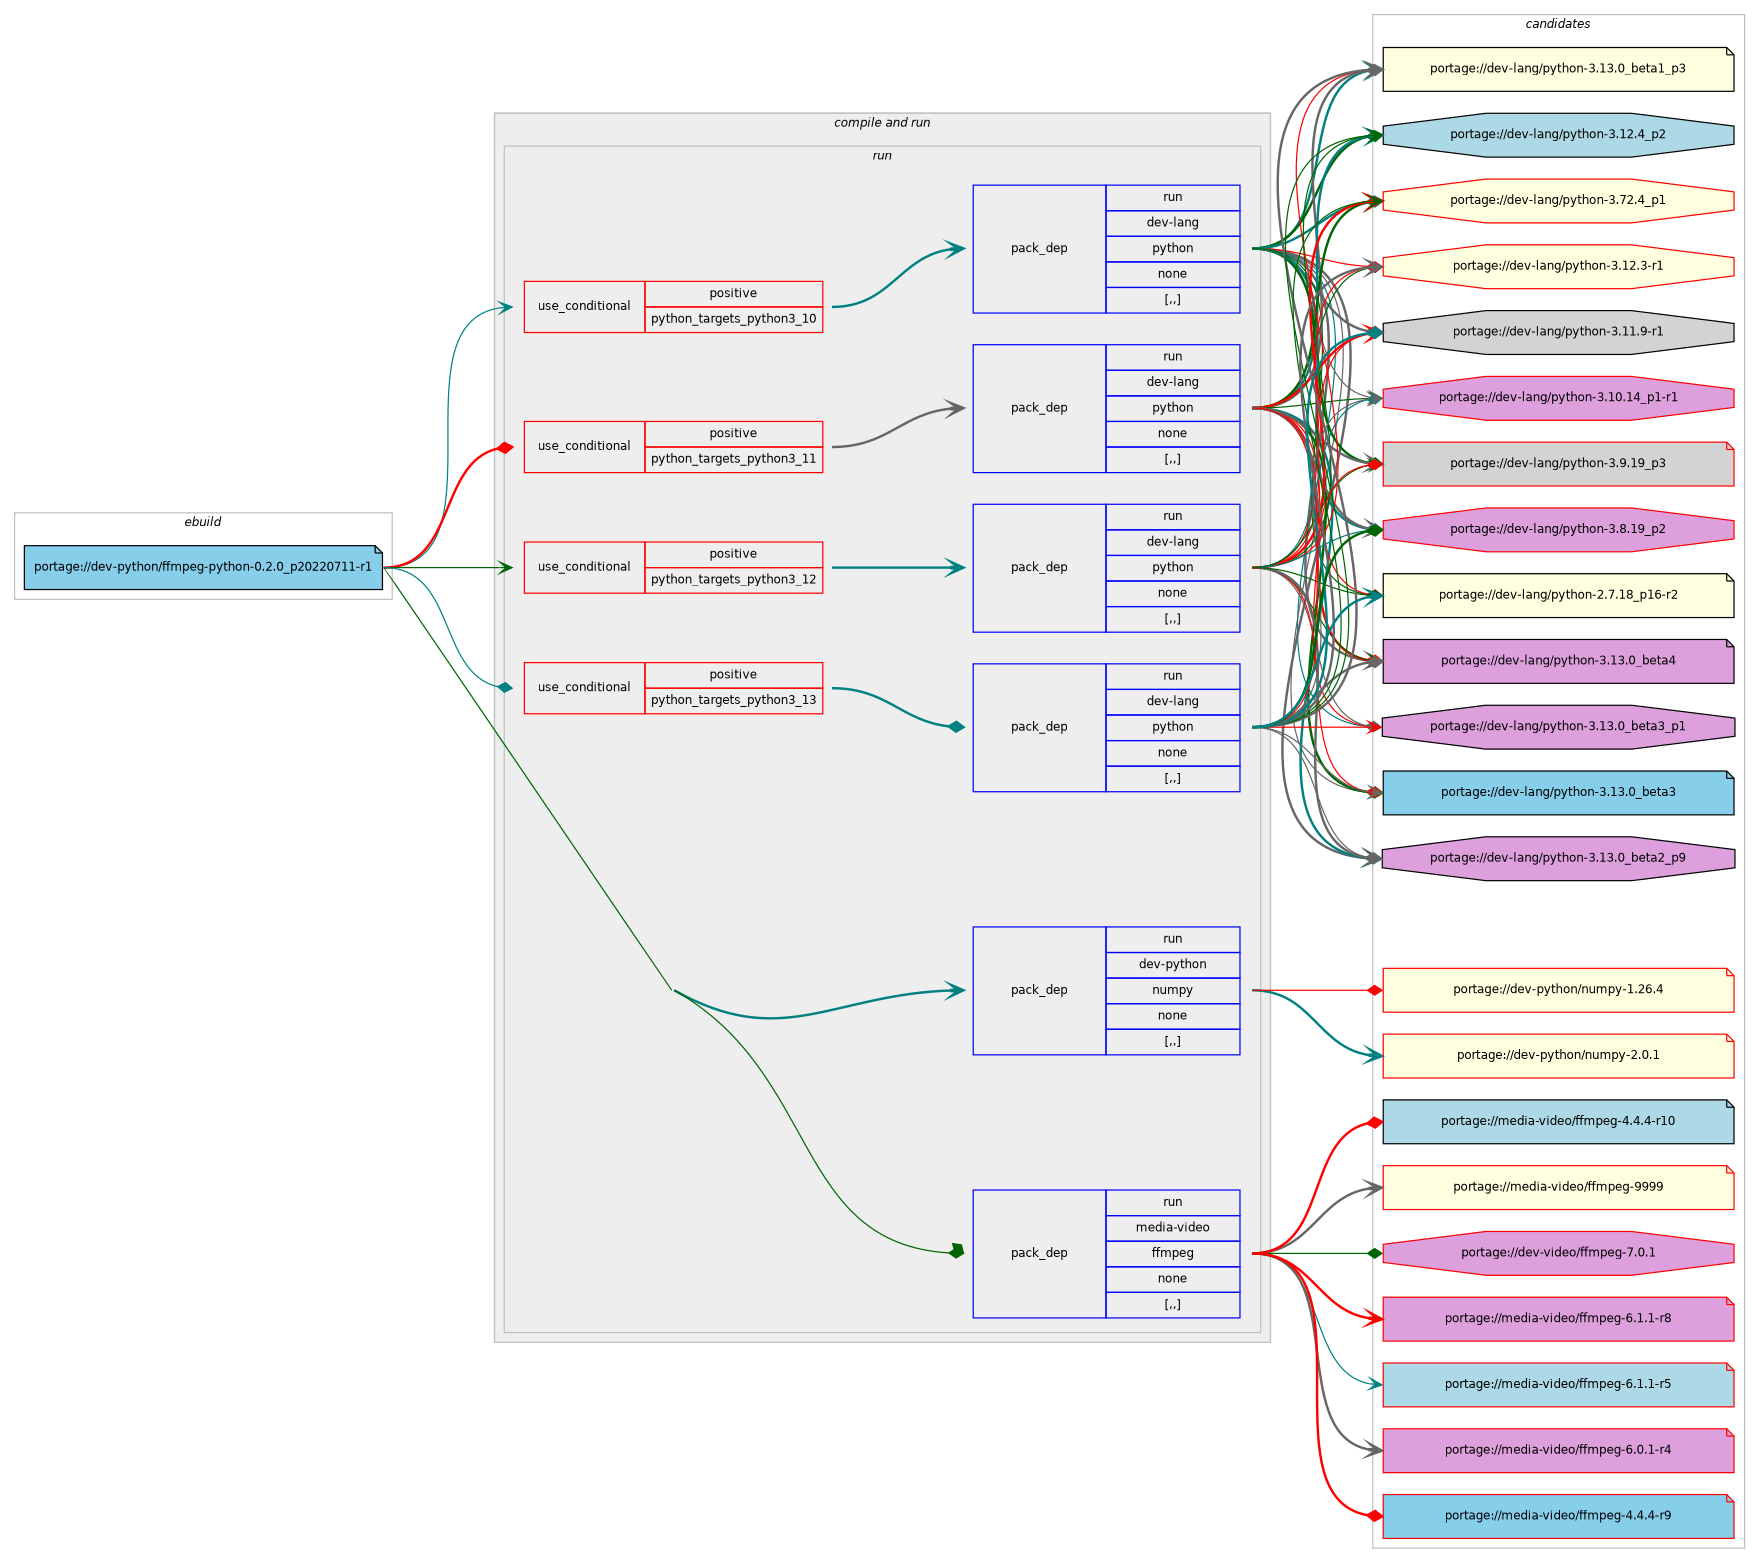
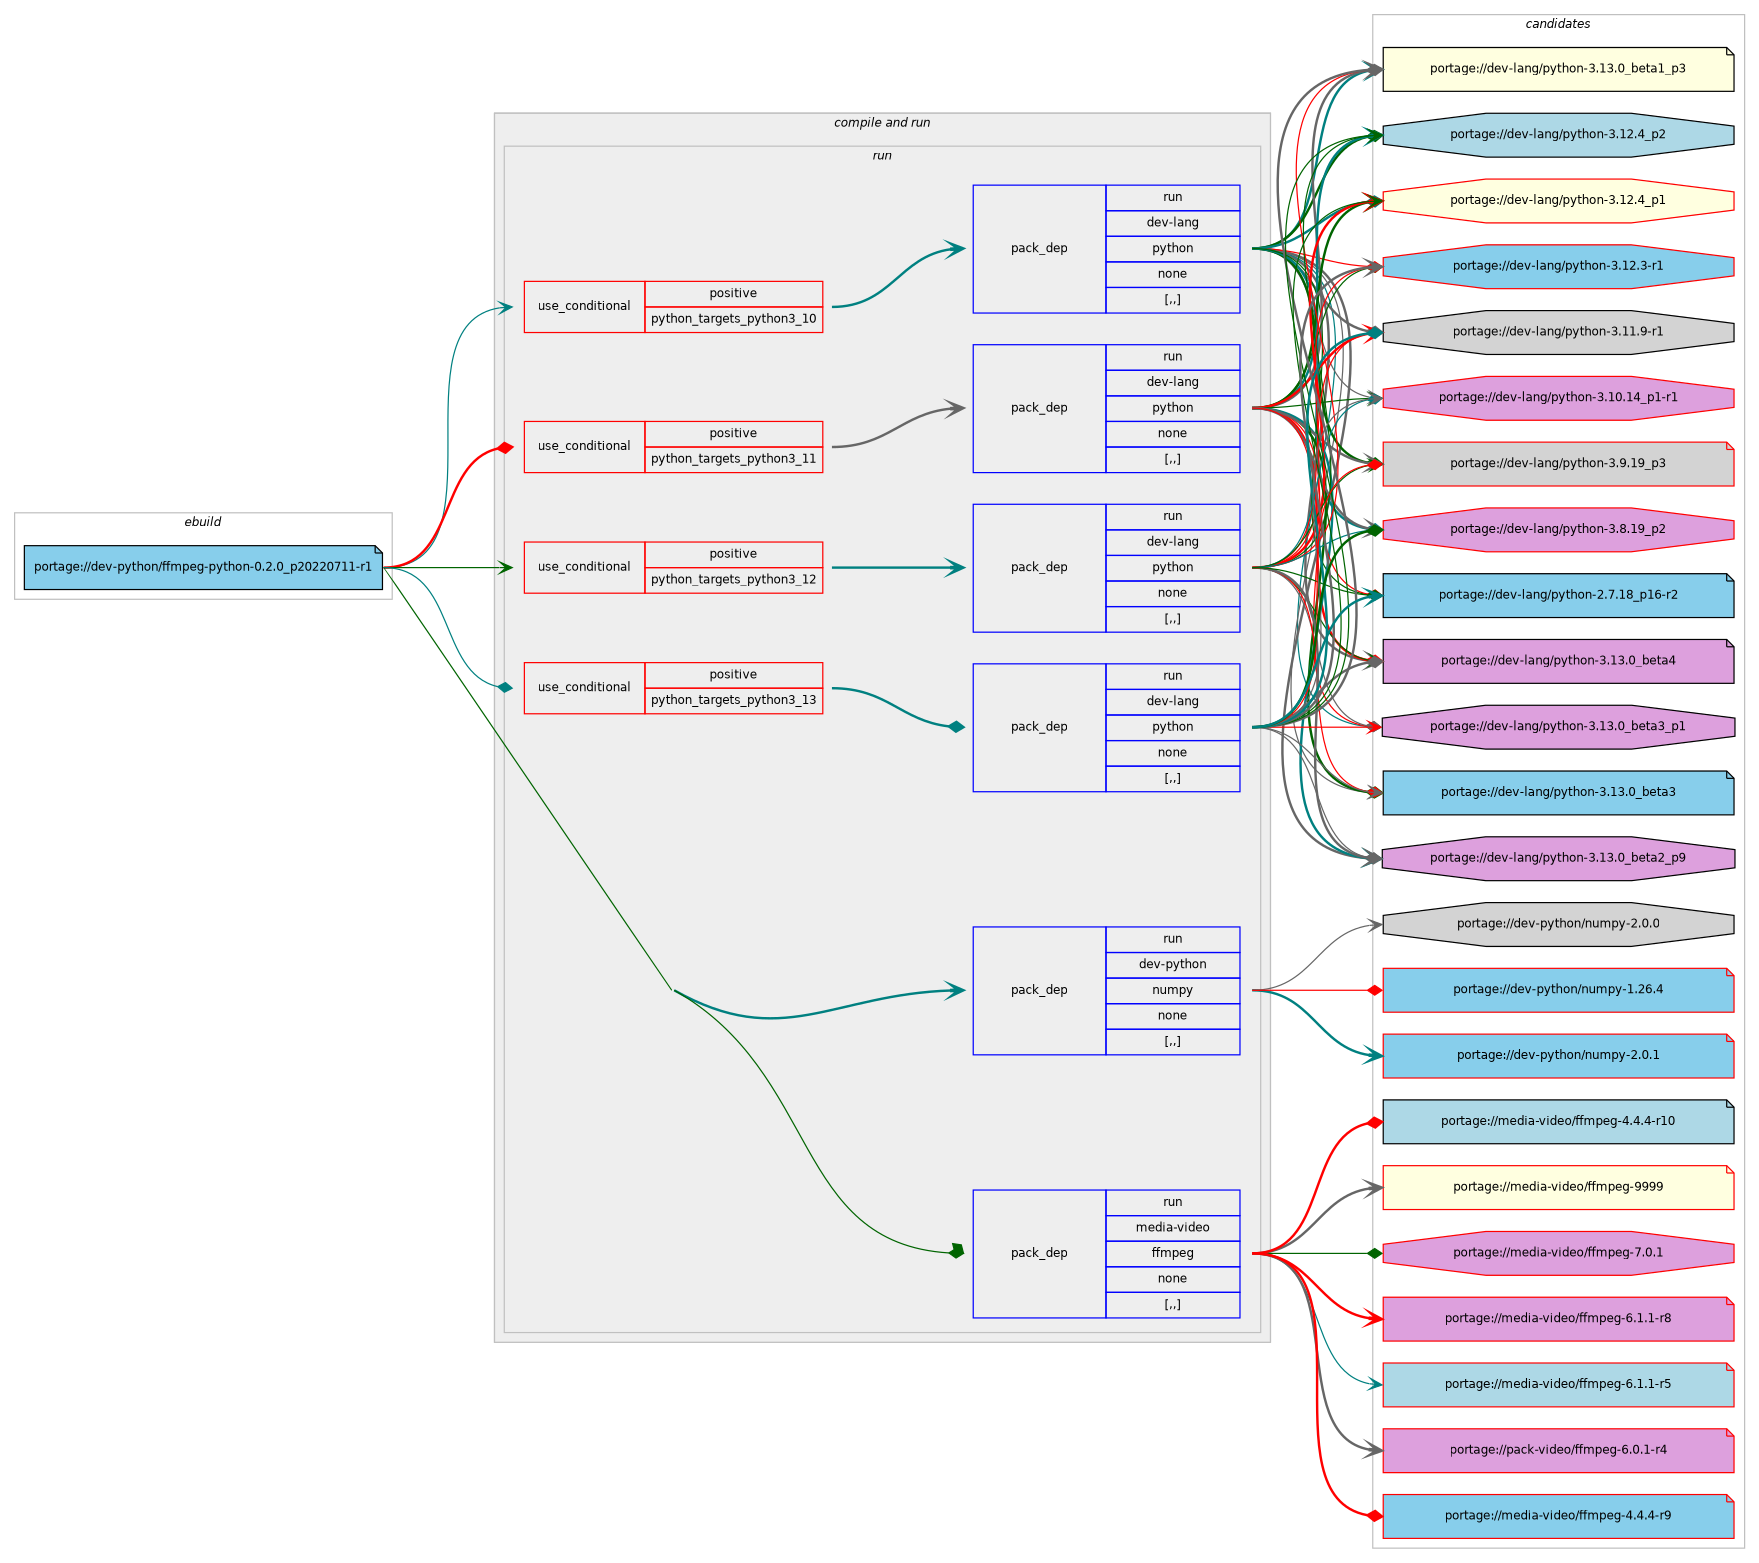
node "portage://dev-lang/python-3.72.4_p1": label "portage://dev-lang/python-3.72.4_p1" -> "portage://dev-lang/python-3.12.4_p1"
node "portage://dev-lang/python-3.12.3-r1": fillcolor lightyellow -> skyblue
node "portage://dev-lang/python-2.7.18_p16-r2": fillcolor lightyellow -> skyblue
node "portage://dev-python/numpy-2.0.0": added
node "portage://dev-python/numpy-1.26.4": fillcolor lightyellow -> skyblue
node "portage://dev-python/numpy-2.0.1": fillcolor lightyellow -> skyblue
node "portage://dev-video/ffmpeg-7.0.1": label "portage://dev-video/ffmpeg-7.0.1" -> "portage://media-video/ffmpeg-7.0.1"
node "portage://media-video/ffmpeg-6.0.1-r4": label "portage://media-video/ffmpeg-6.0.1-r4" -> "portage://pack-video/ffmpeg-6.0.1-r4"
